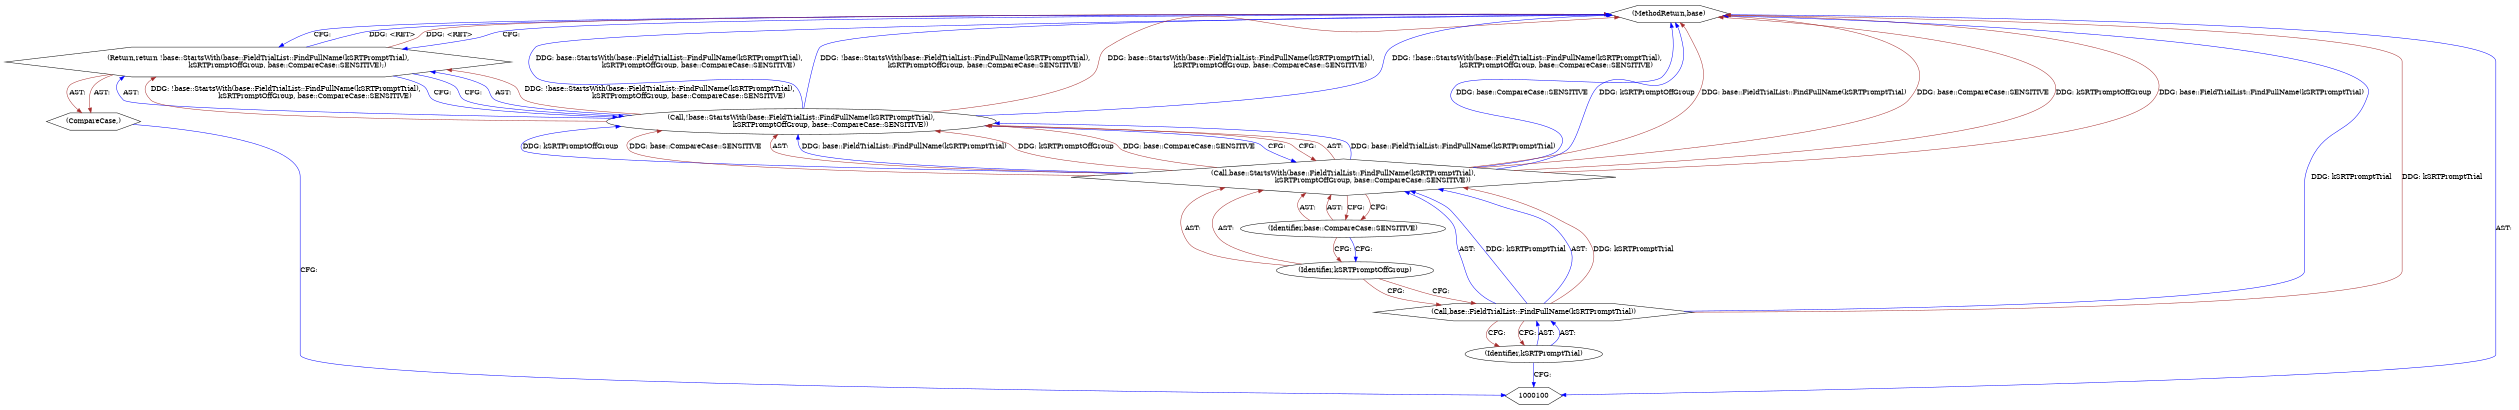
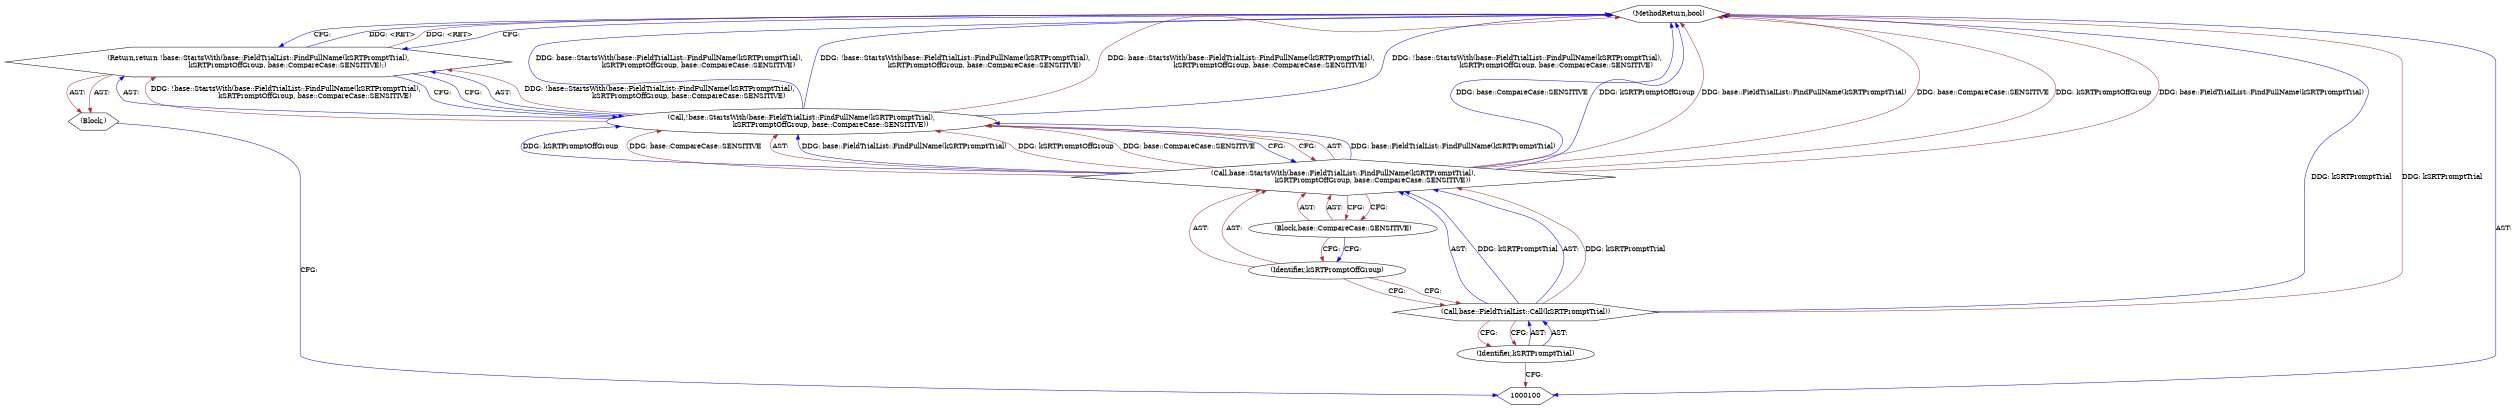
node "(MethodReturn,base)": label "(MethodReturn,base)" -> "(MethodReturn,bool)"
node "(CompareCase,)": label "(CompareCase,)" -> "(Block,)"
node "(Identifier,base::CompareCase::SENSITIVE)": label "(Identifier,base::CompareCase::SENSITIVE)" -> "(Block,base::CompareCase::SENSITIVE)"
node "(Call,base::FieldTrialList::FindFullName(kSRTPromptTrial))": label "(Call,base::FieldTrialList::FindFullName(kSRTPromptTrial))" -> "(Call,base::FieldTrialList::Call(kSRTPromptTrial))"
edge "(Identifier,kSRTPromptTrial)" -> "1000100": color blue -> brown
